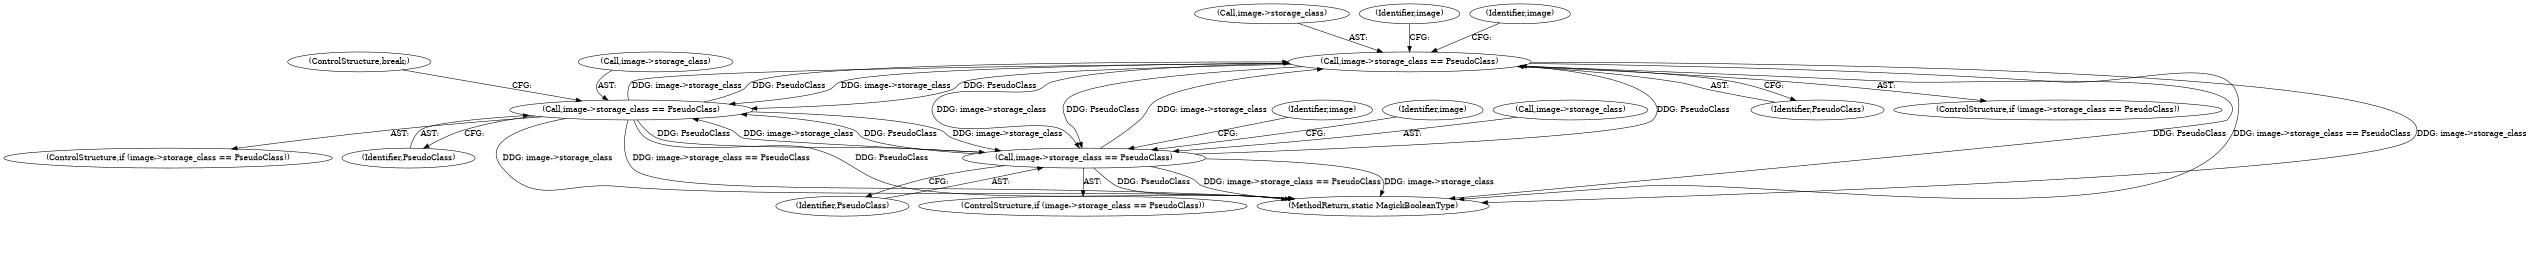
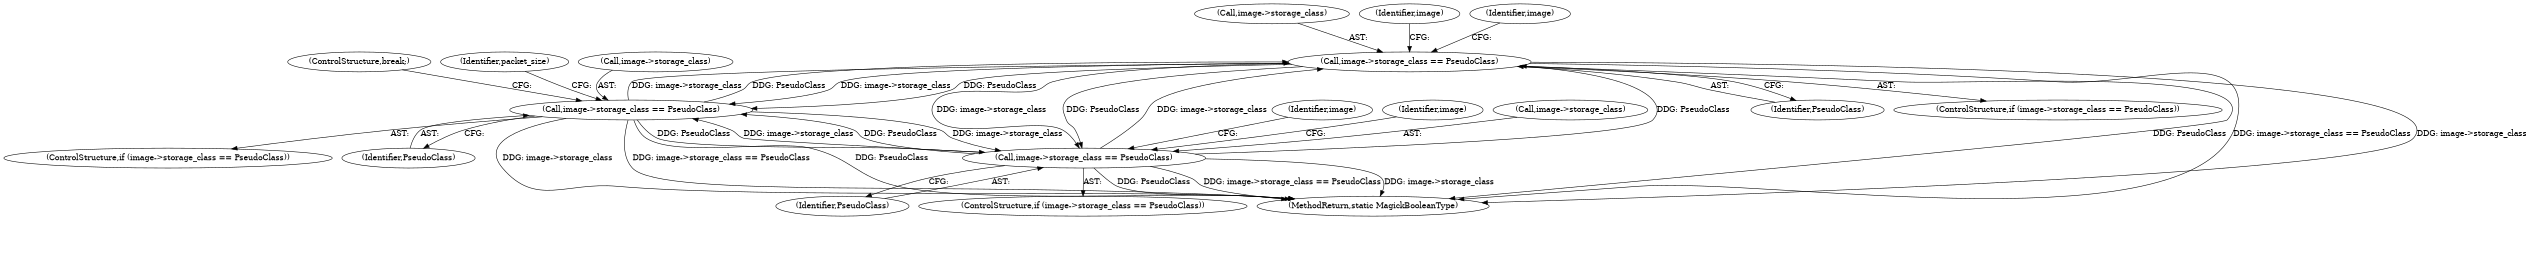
node "(Identifier,packet_size)": added
